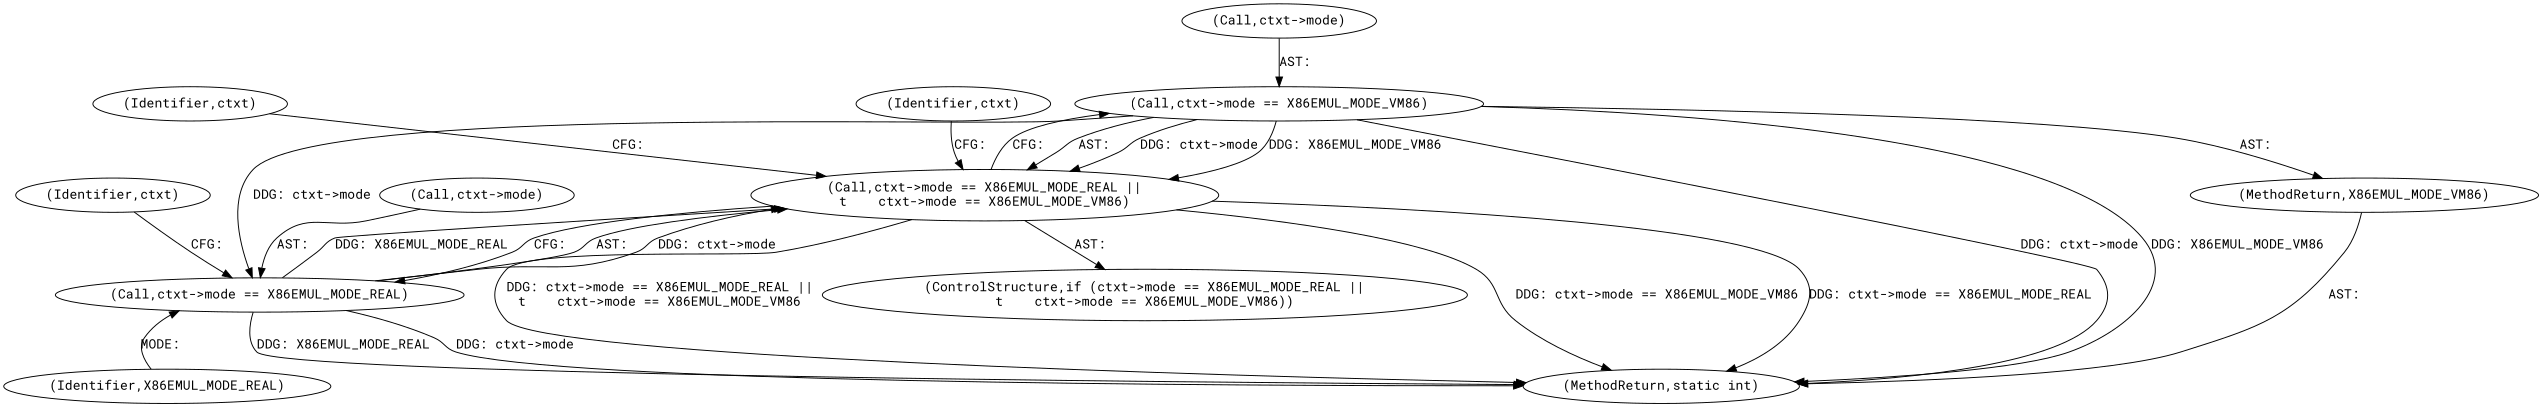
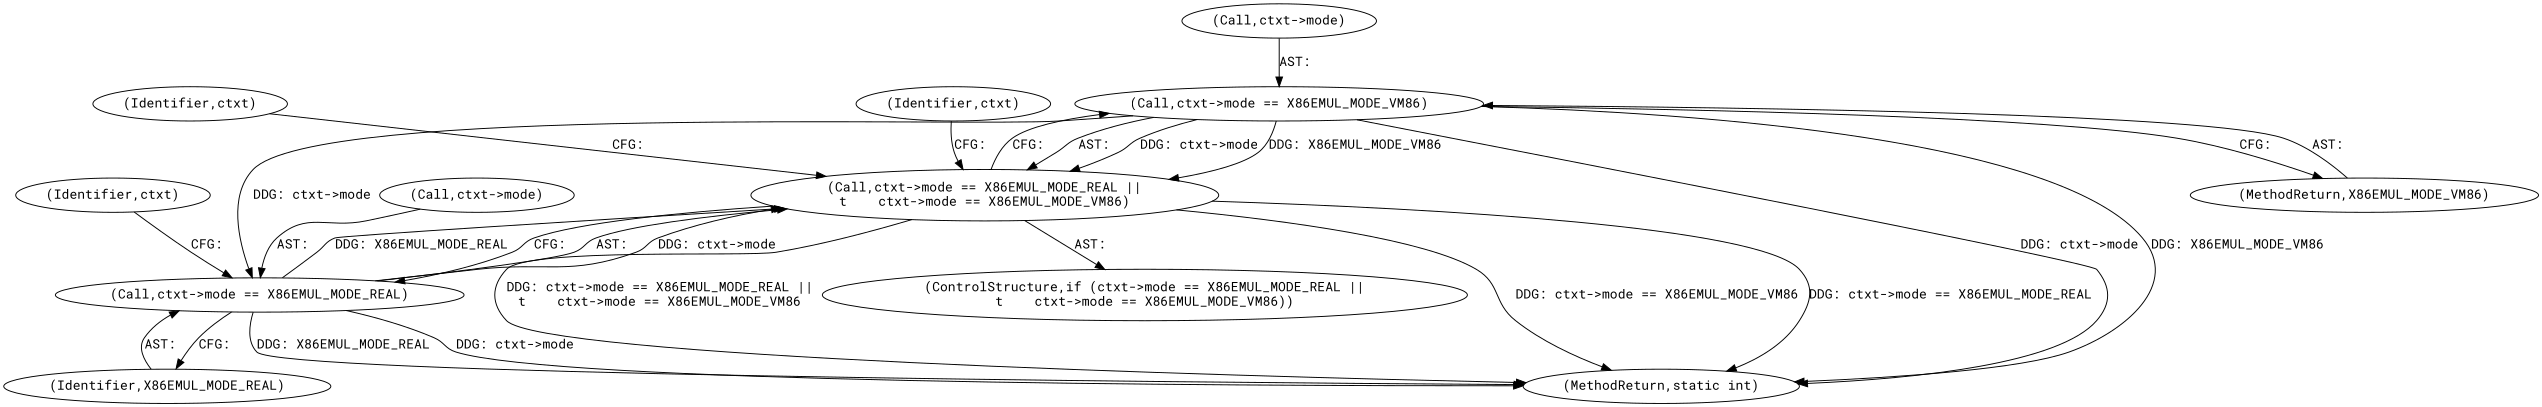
edge "(Call,ctxt->mode == X86EMUL_MODE_VM86)" -> "(MethodReturn,X86EMUL_MODE_VM86)": label "AST: " -> "CFG: "
edge "(Call,ctxt->mode == X86EMUL_MODE_REAL)" -> "(Identifier,X86EMUL_MODE_REAL)": added, label "CFG:"
edge "(Identifier,X86EMUL_MODE_REAL)" -> "(Call,ctxt->mode == X86EMUL_MODE_REAL)": label "MODE: " -> "AST: "
edge "(MethodReturn,X86EMUL_MODE_VM86)" -> "(MethodReturn,static int)": now "(MethodReturn,X86EMUL_MODE_VM86)" -> "(Call,ctxt->mode == X86EMUL_MODE_VM86)"
